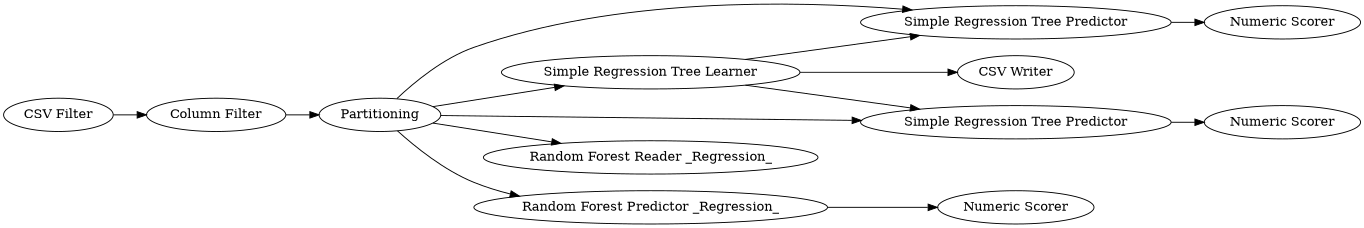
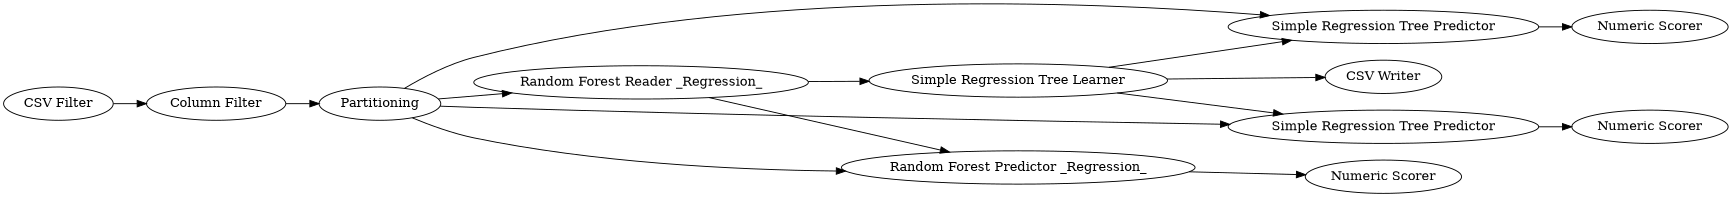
edge "Partitioning" -> "Simple Regression Tree Learner": now "Random Forest Reader _Regression_" -> "Simple Regression Tree Learner"
edge "Random Forest Reader _Regression_" -> "Random Forest Predictor _Regression_": added
